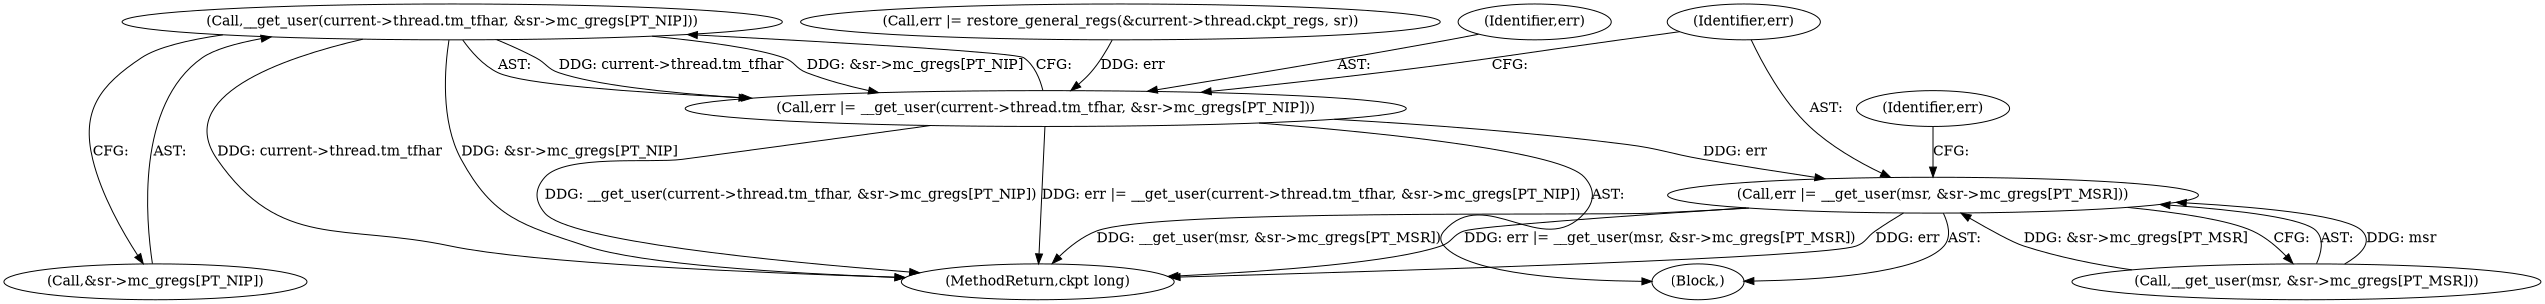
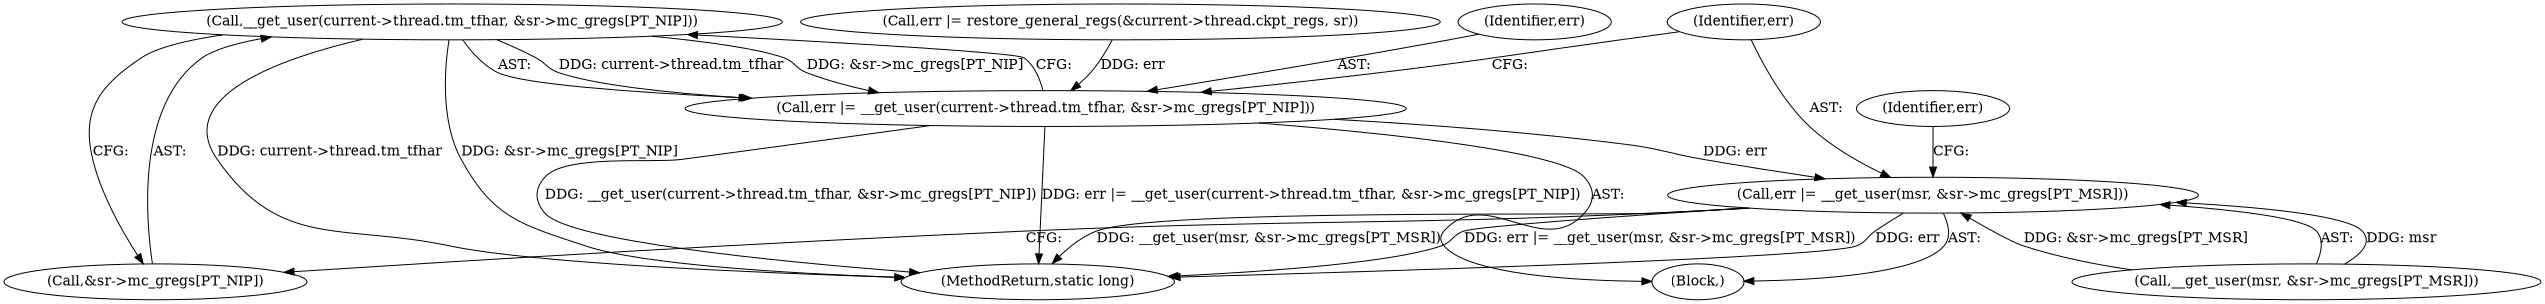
edge "(Call,err |= __get_user(msr, &sr->mc_gregs[PT_MSR]))" -> "(Call,__get_user(msr, &sr->mc_gregs[PT_MSR]))": now "(Call,err |= __get_user(msr, &sr->mc_gregs[PT_MSR]))" -> "(Call,&sr->mc_gregs[PT_NIP])"
node "(MethodReturn,ckpt long)": label "(MethodReturn,ckpt long)" -> "(MethodReturn,static long)"
